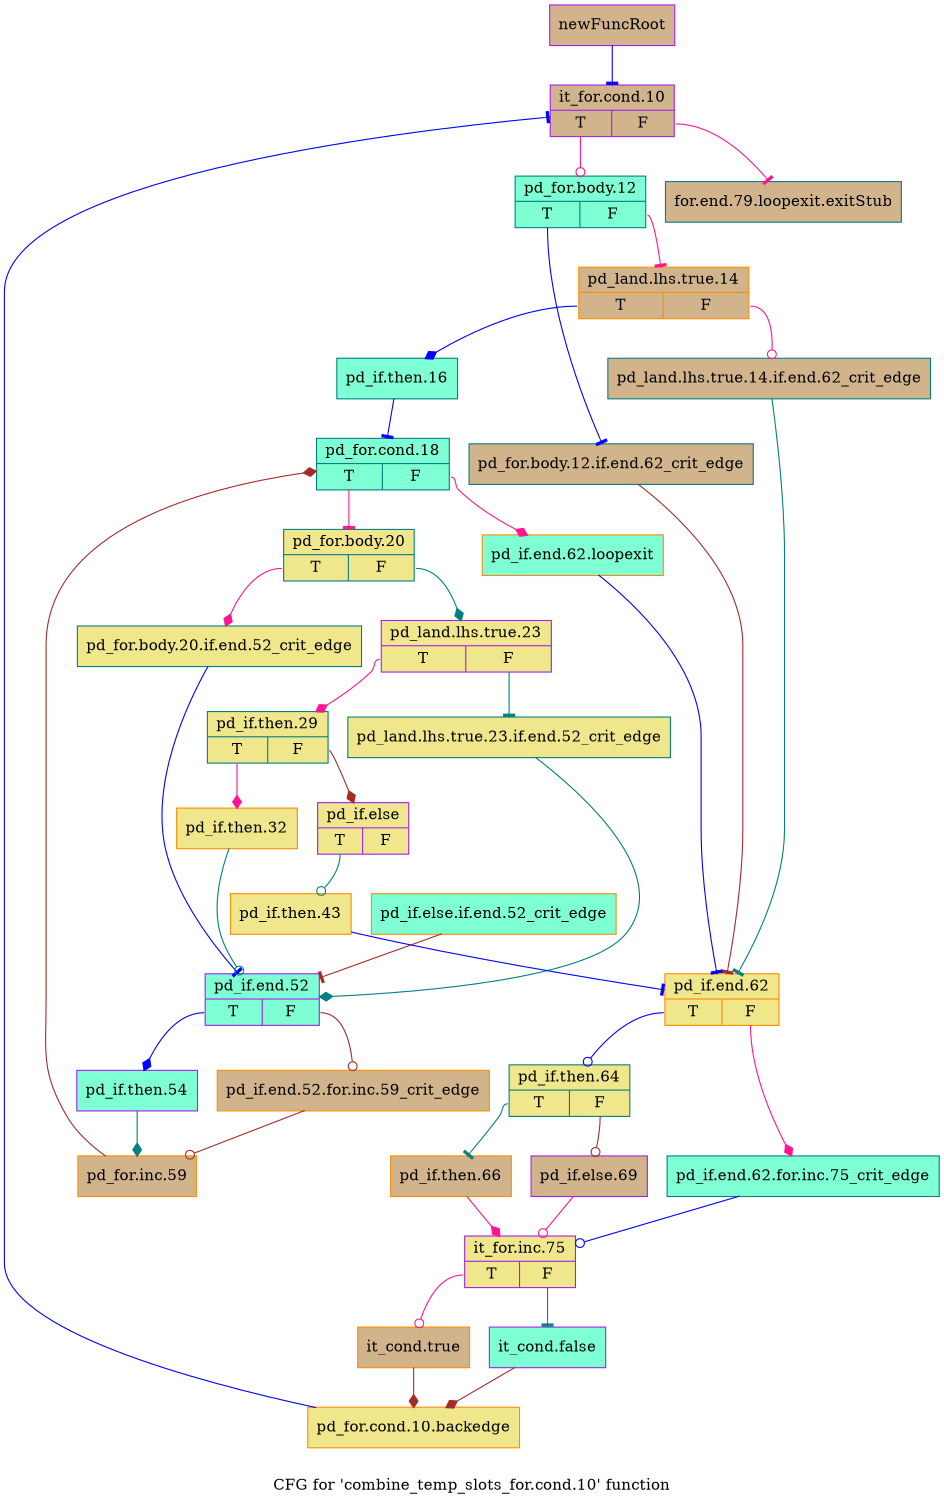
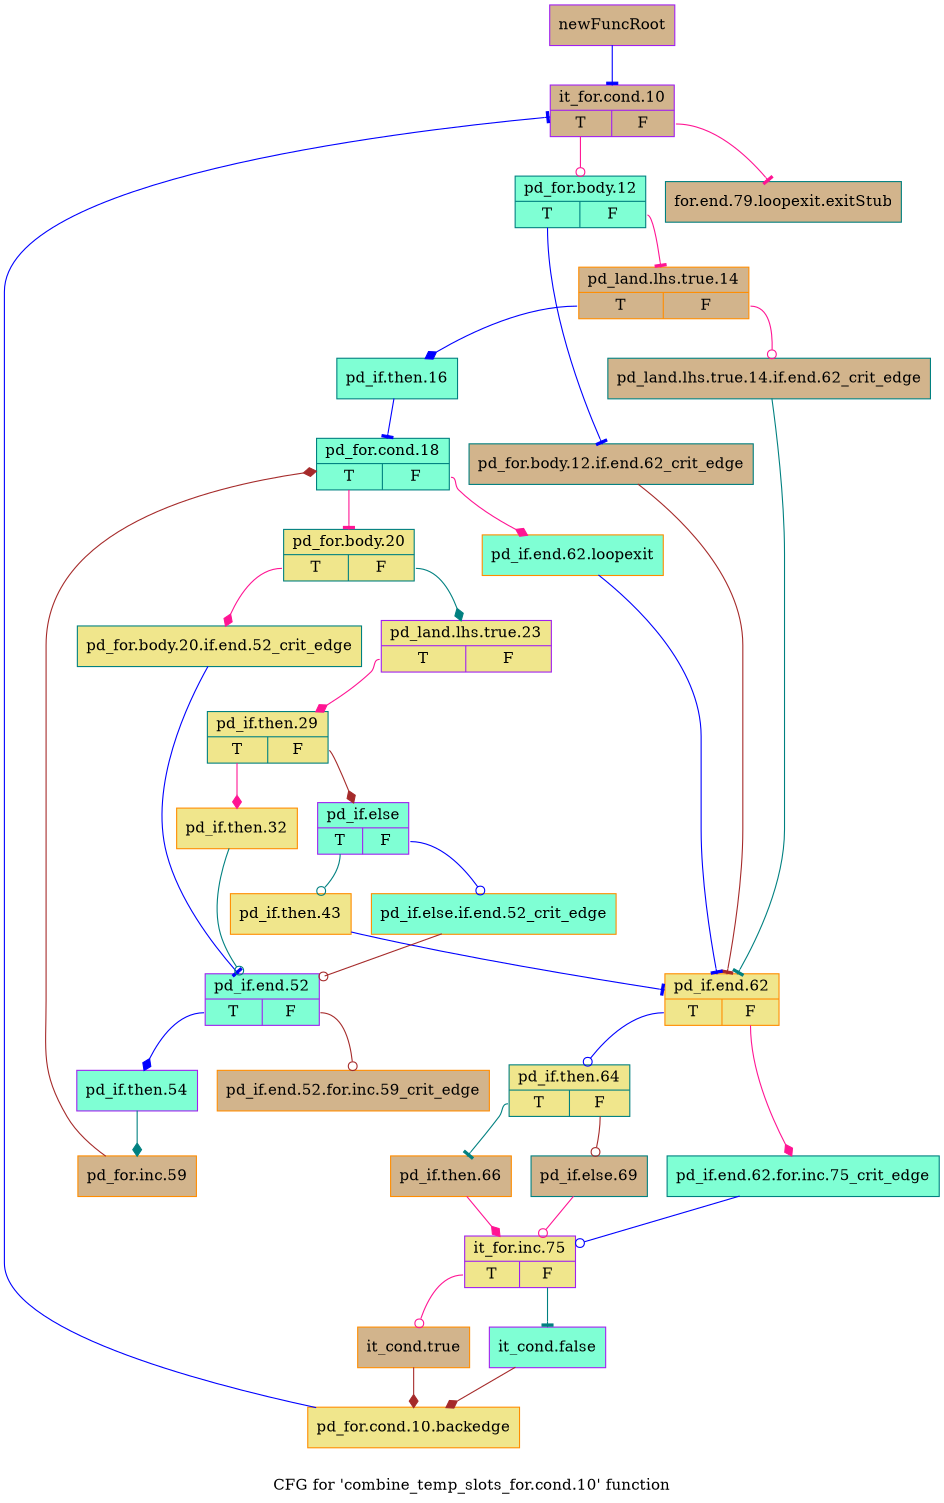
node "pd_land.lhs.true.23.if.end.52_crit_edge": removed
node "pd_if.else": fillcolor khaki -> aquamarine
edge "pd_if.else" -> "pd_if.else.if.end.52_crit_edge": added
edge "pd_if.else.if.end.52_crit_edge" -> "pd_if.end.52": arrowhead tee -> odot
edge "pd_if.end.52.for.inc.59_crit_edge" -> "pd_for.inc.59": removed
node "pd_if.else.69": color purple -> teal
